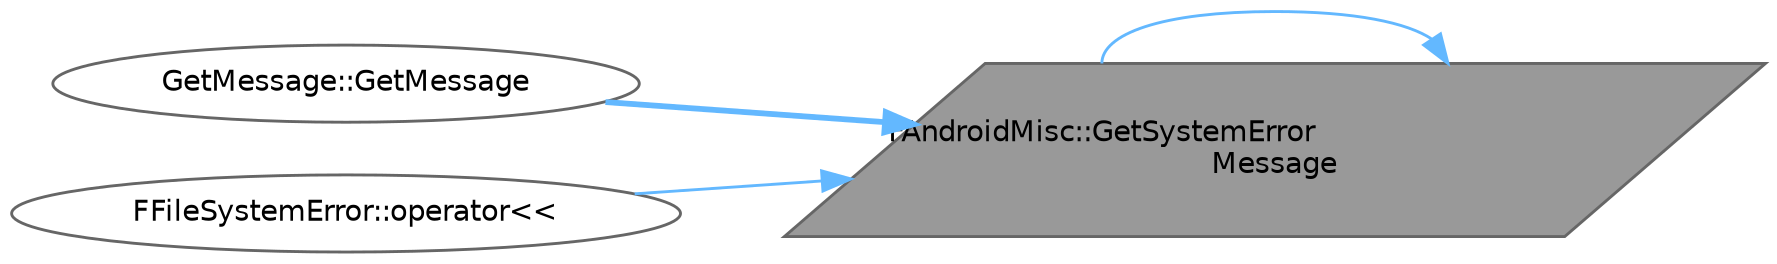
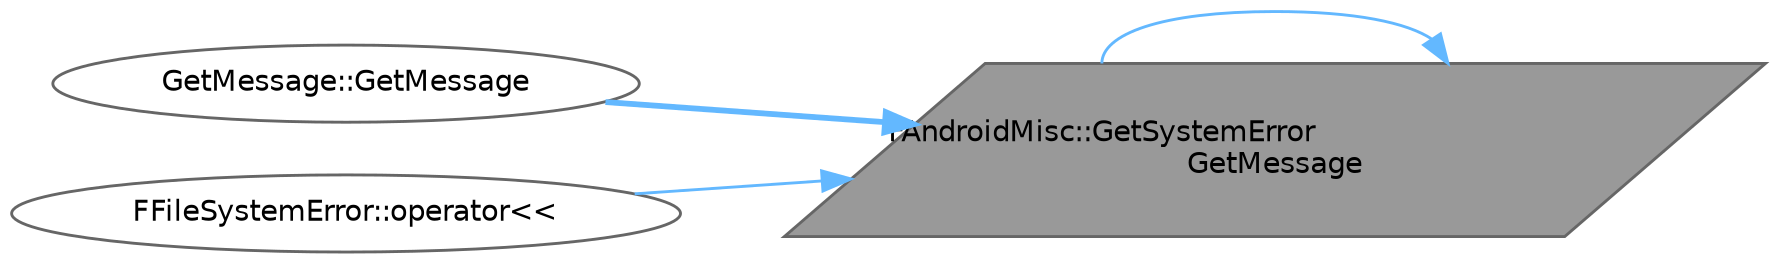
node "FAndroidMisc::GetSystemError Message": label "FAndroidMisc::GetSystemError Message" -> "FAndroidMisc::GetSystemError GetMessage"
